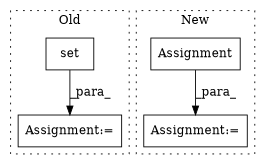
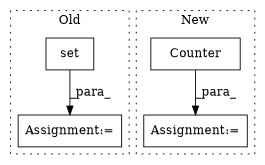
node "Assignment": label "Assignment" -> "Counter"
